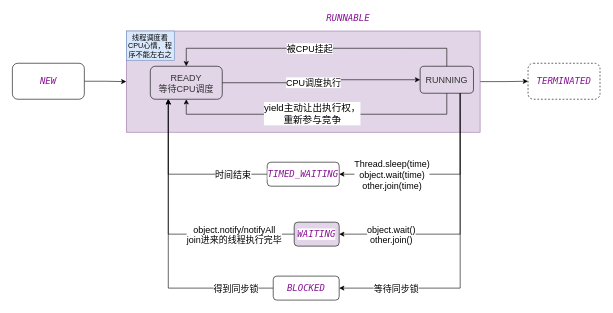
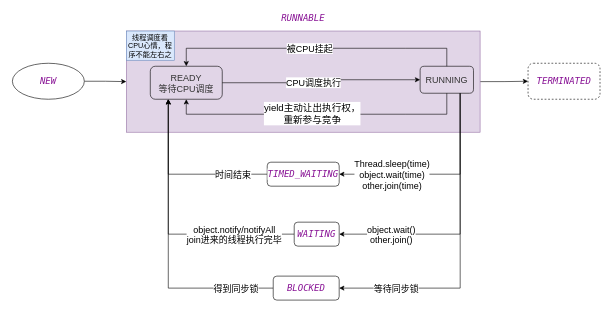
node "RUNNABLE": moved (348, 18) -> (303, 18)
node "NEW": shape rounded rectangle -> ellipse
node "WAITING": fillcolor #e1d5e7 -> #ffffff
